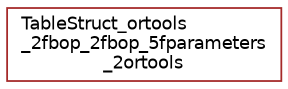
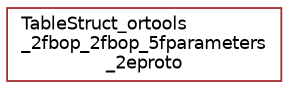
node "TableStruct_ortools _2fbop_2fbop_5fparameters _2ortools": label "TableStruct_ortools _2fbop_2fbop_5fparameters _2ortools" -> "TableStruct_ortools _2fbop_2fbop_5fparameters _2eproto"
